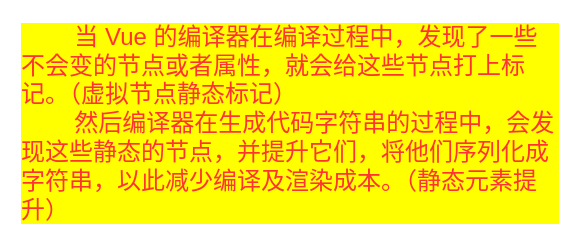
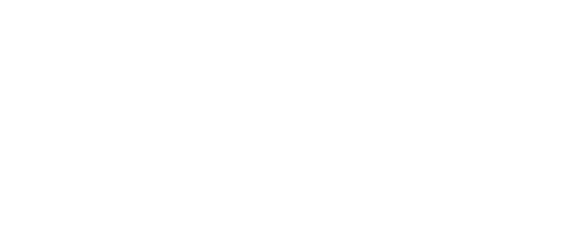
node "当 Vue 的编译器在编译过程中，发现了一些不会变的节点或者属性，就会给这些节点打上标记。（虚拟节点静态标记） 然后编译器在生成代码字符串的过程中，会发现这些静态的节点，并提升它们，将他们序列化成字符串，以此减少编译及渲染成本。（静态元素提升）": removed
